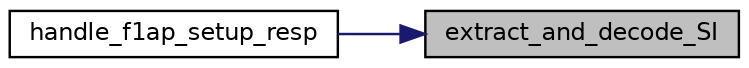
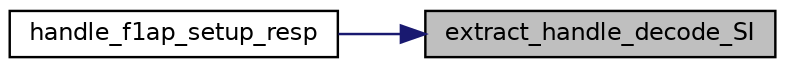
node "extract_and_decode_SI": label "extract_and_decode_SI" -> "extract_handle_decode_SI"
